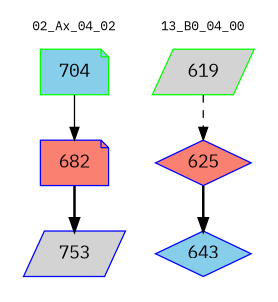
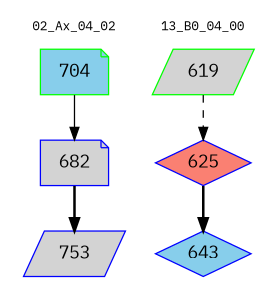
node "682": fillcolor salmon -> lightgrey
